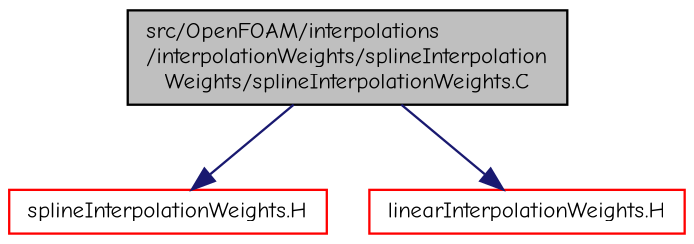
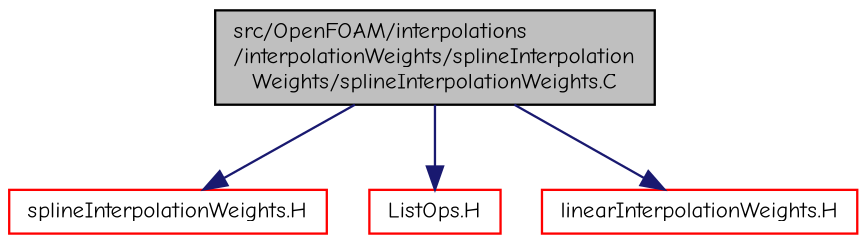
node "ListOps.H": added
